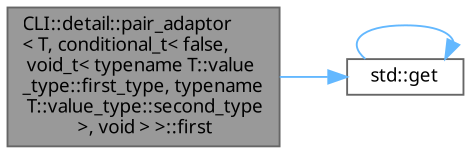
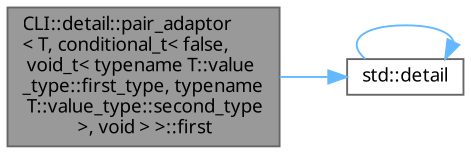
node "std::get": label "std::get" -> "std::detail"
